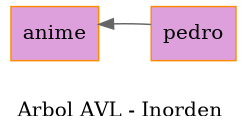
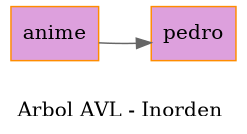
edge "pedro" -> "anime": reversed
